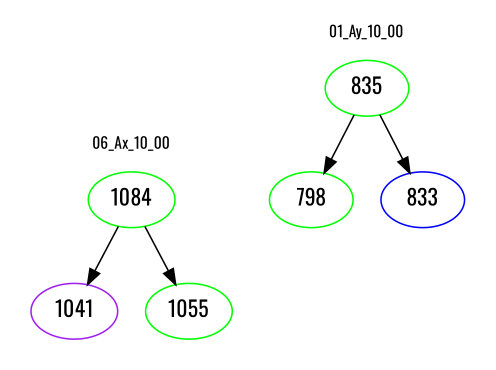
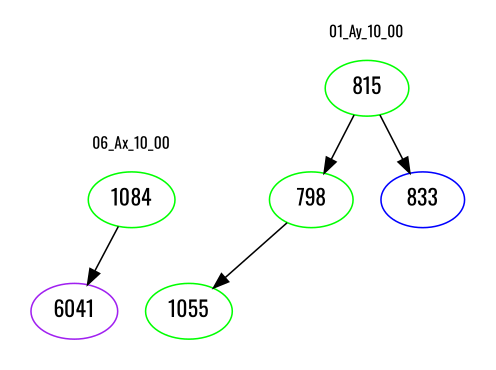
node "835": label "835" -> "815"
edge "1084" -> "1055": now "798" -> "1055"
node "1041": label "1041" -> "6041"
